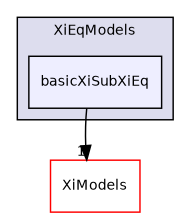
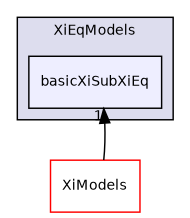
edge "basicXiSubXiEq" -> "XiModels": reversed
